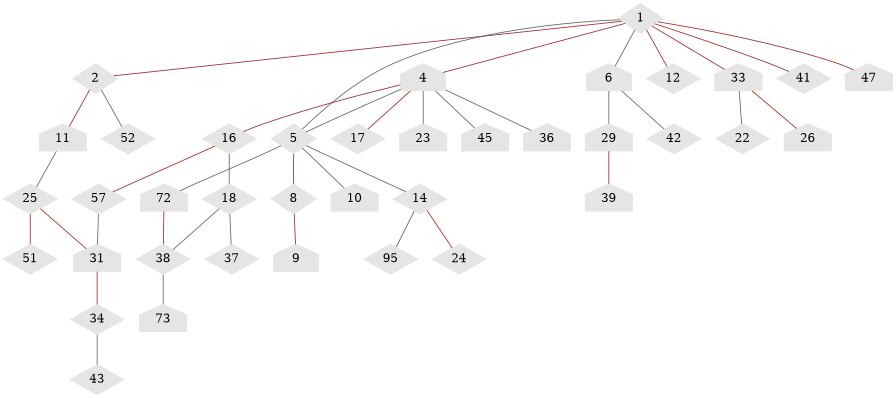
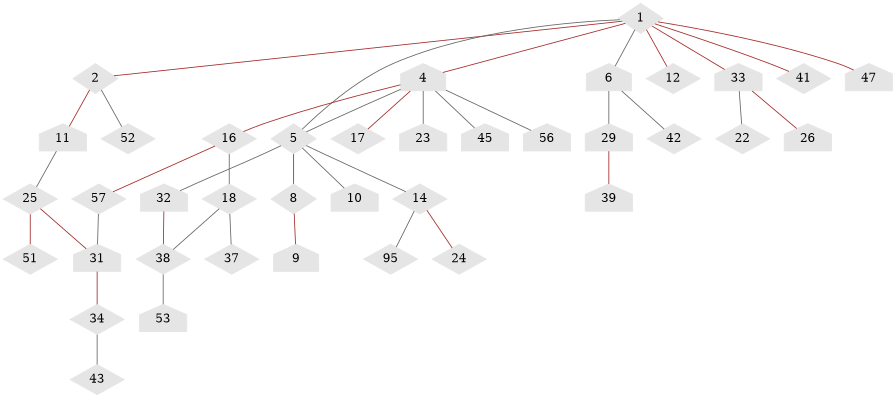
node "36": label "36" -> "56"
node "72": label "72" -> "32"
node "73": label "73" -> "53"
